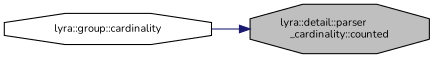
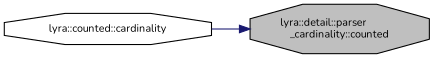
node "lyra::group::cardinality": label "lyra::group::cardinality" -> "lyra::counted::cardinality"
